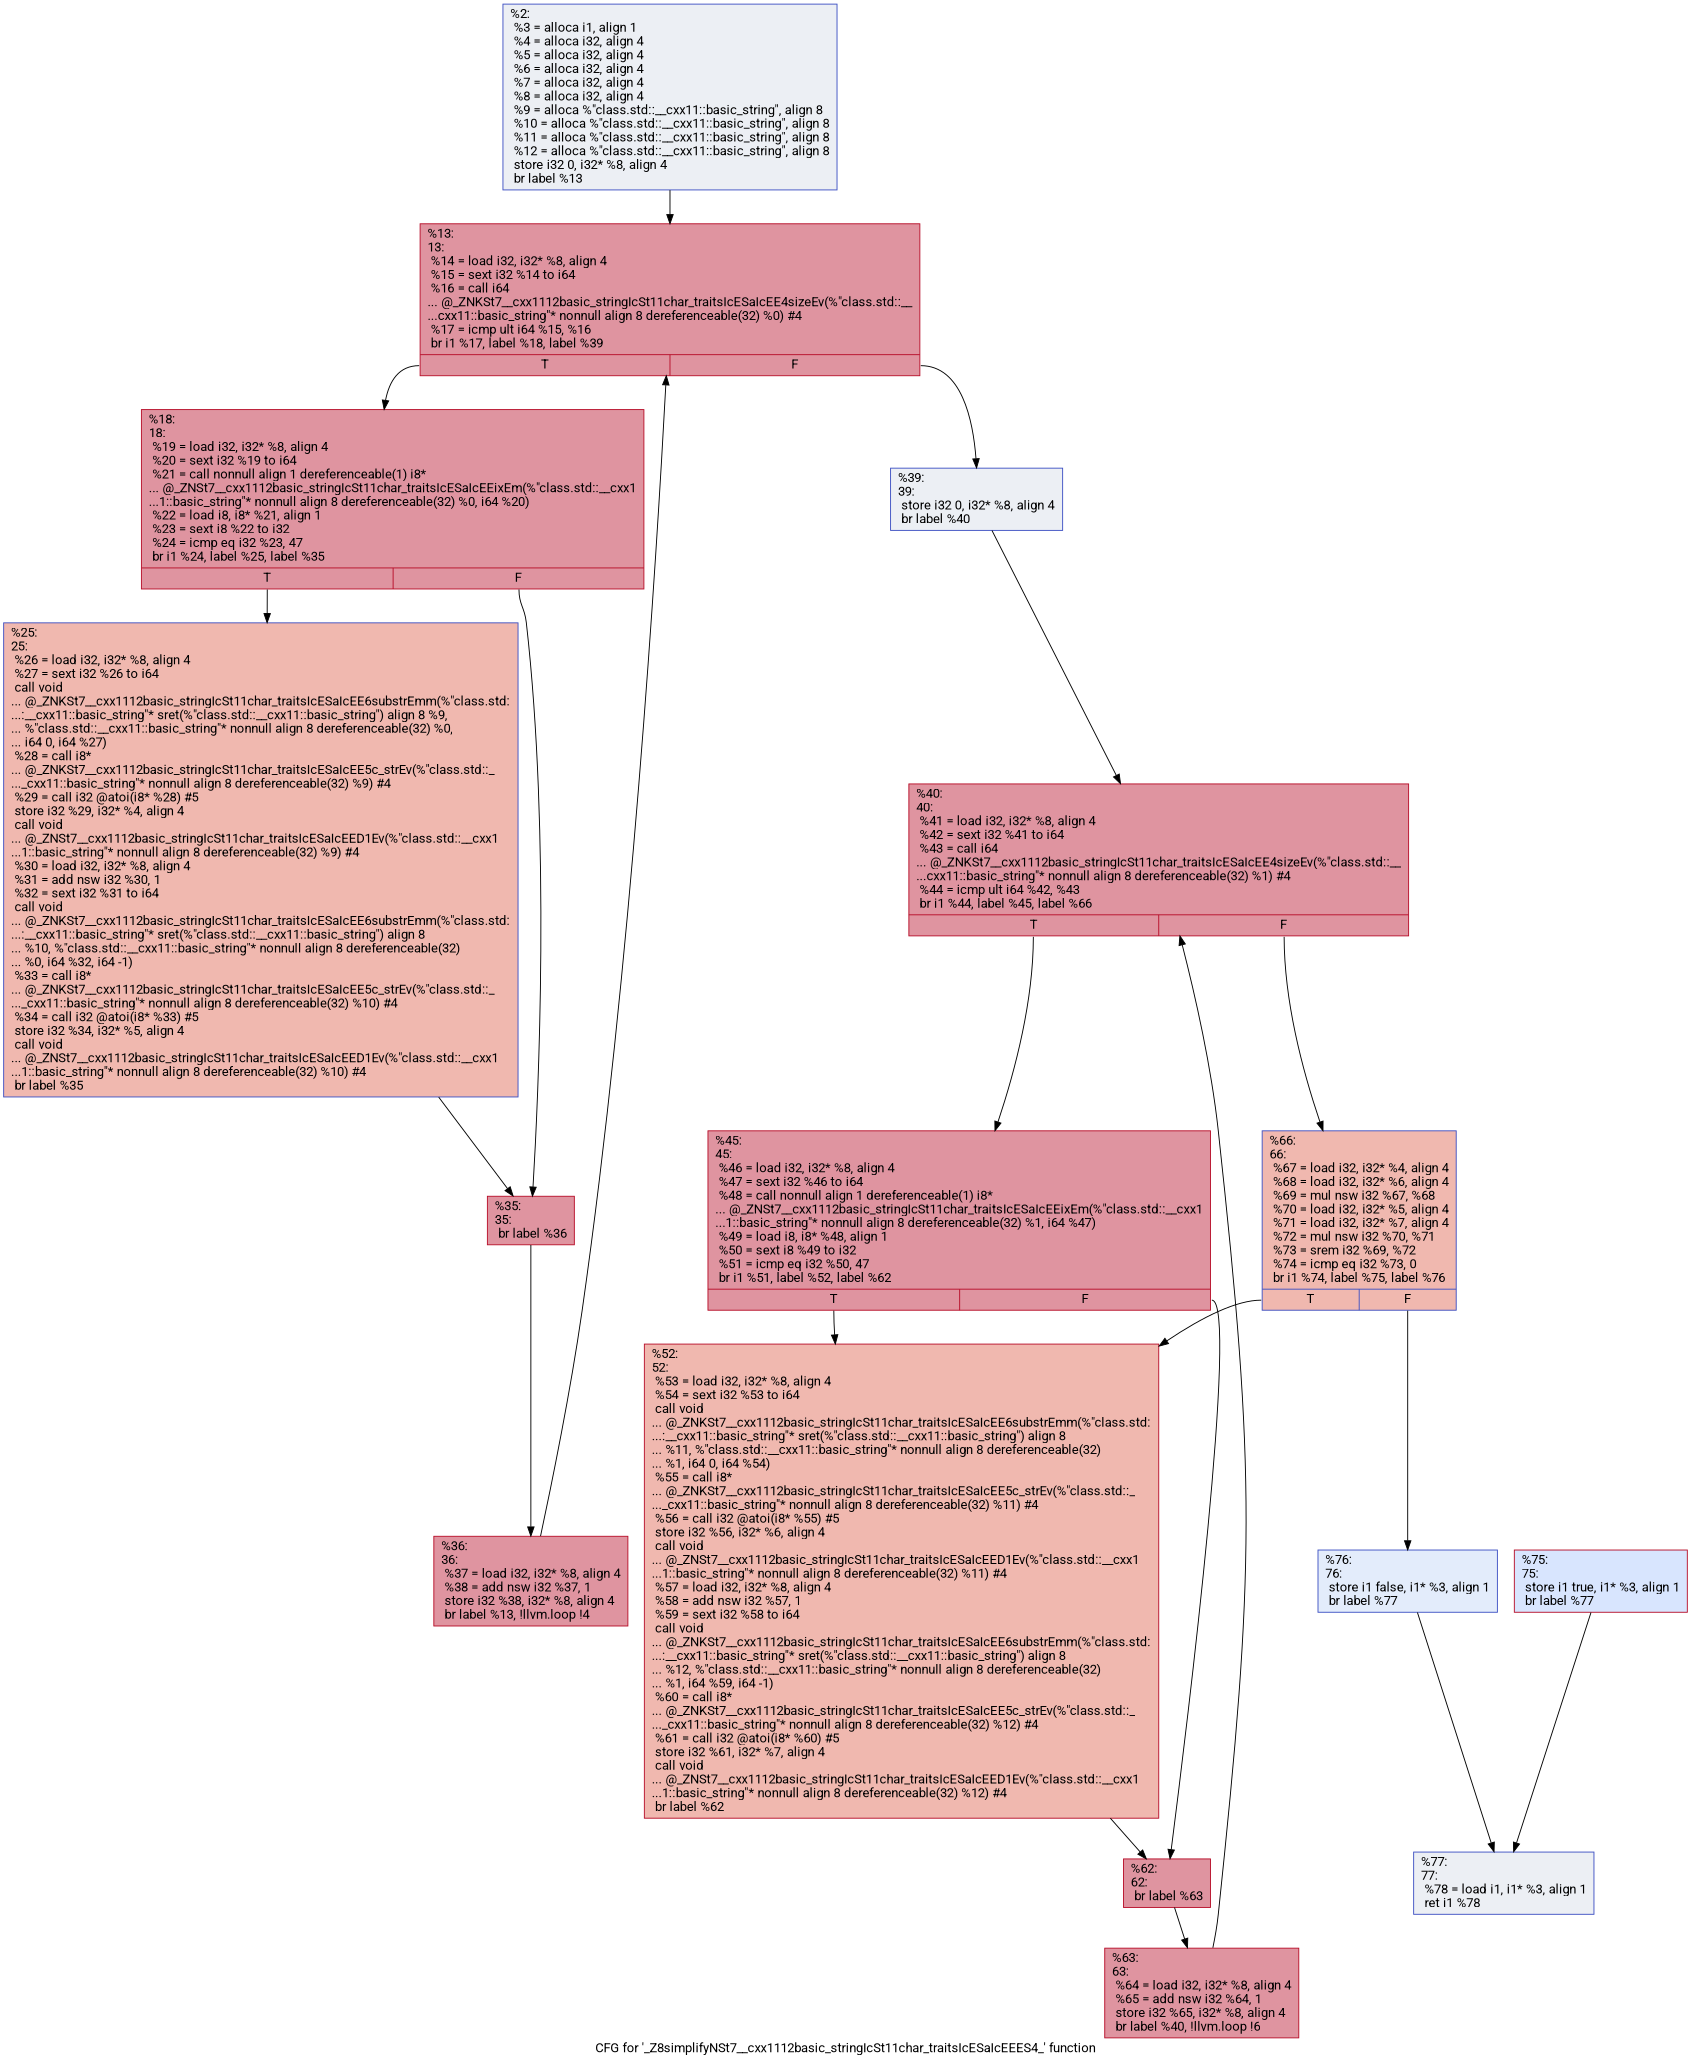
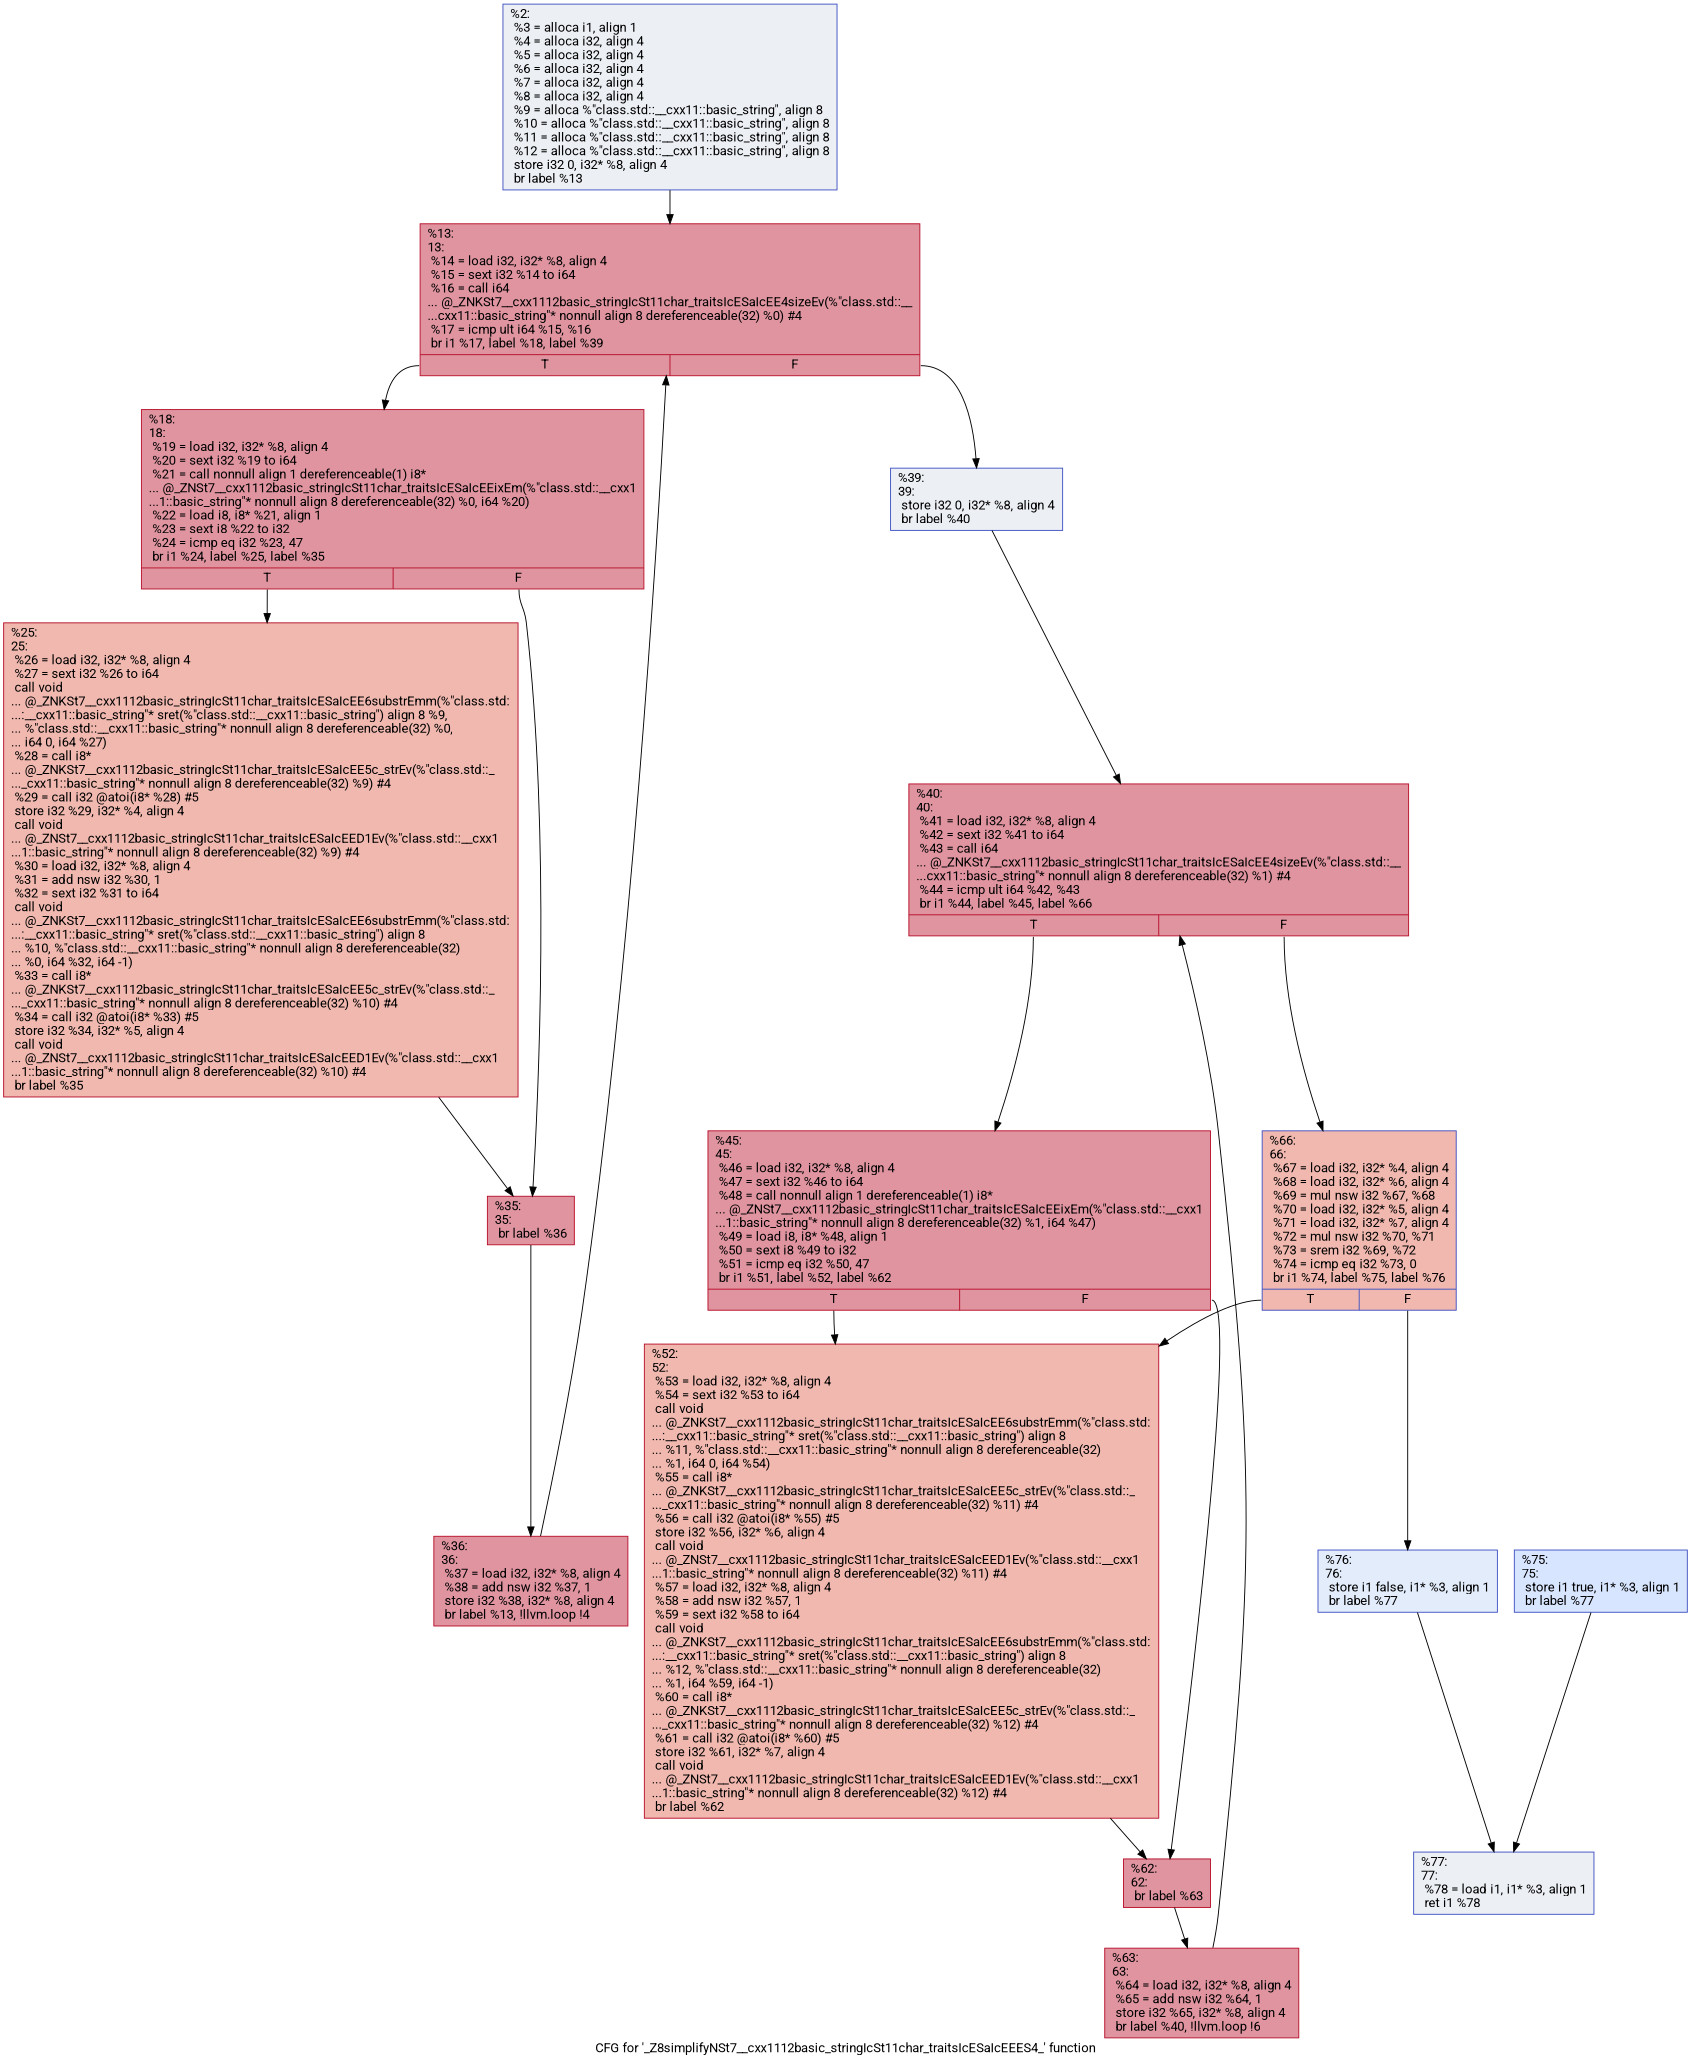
node "%25:": color #3d50c3ff -> #b70d28ff
node "%75:": color #b70d28ff -> #3d50c3ff
